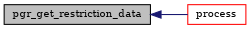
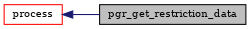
edge "process" -> "pgr_get_restriction_data": reversed
